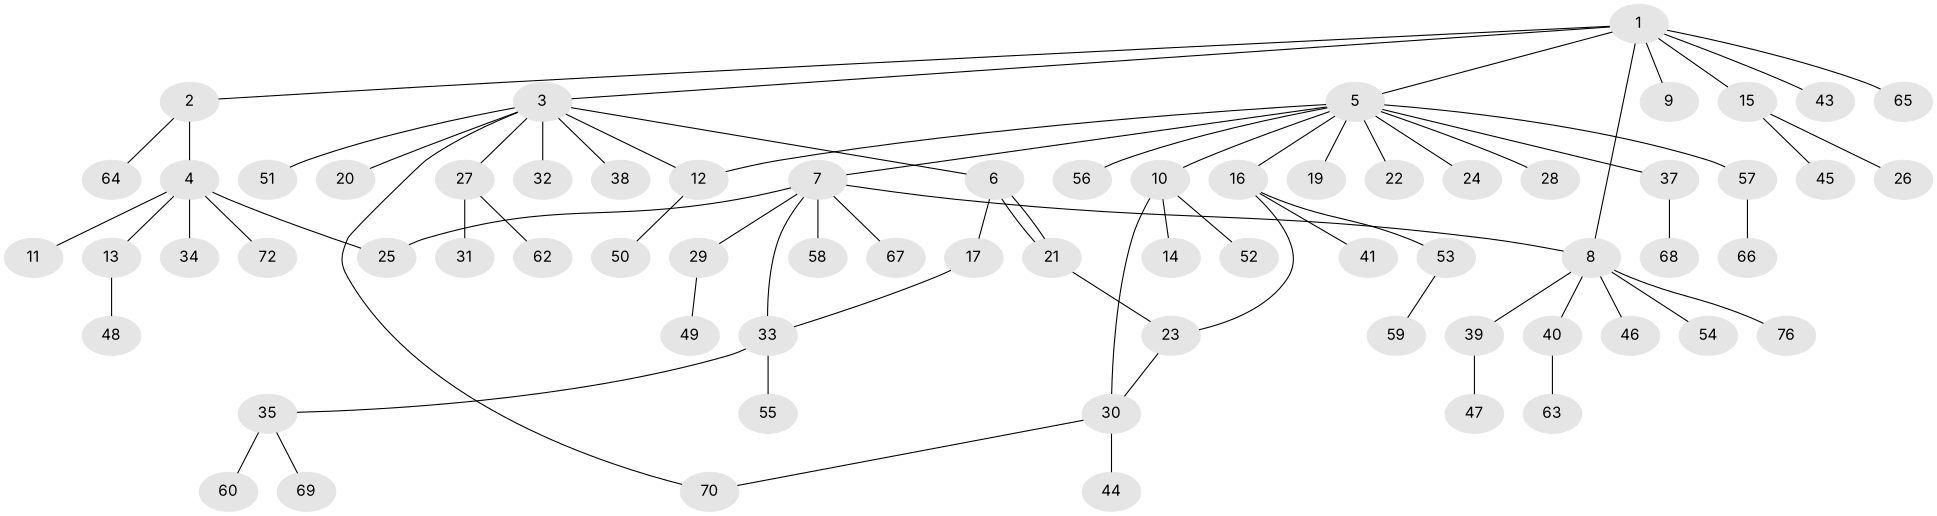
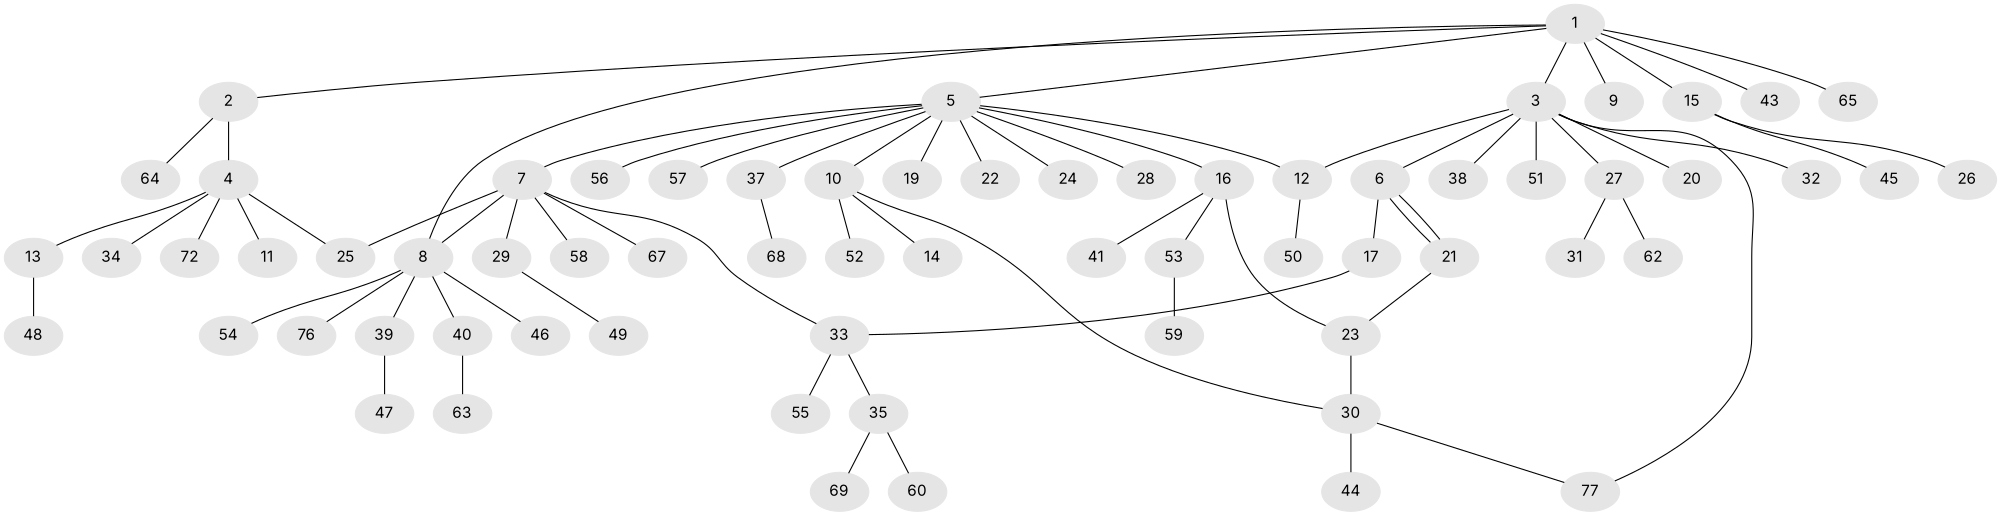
node "66": removed
node "70": label "70" -> "77"
